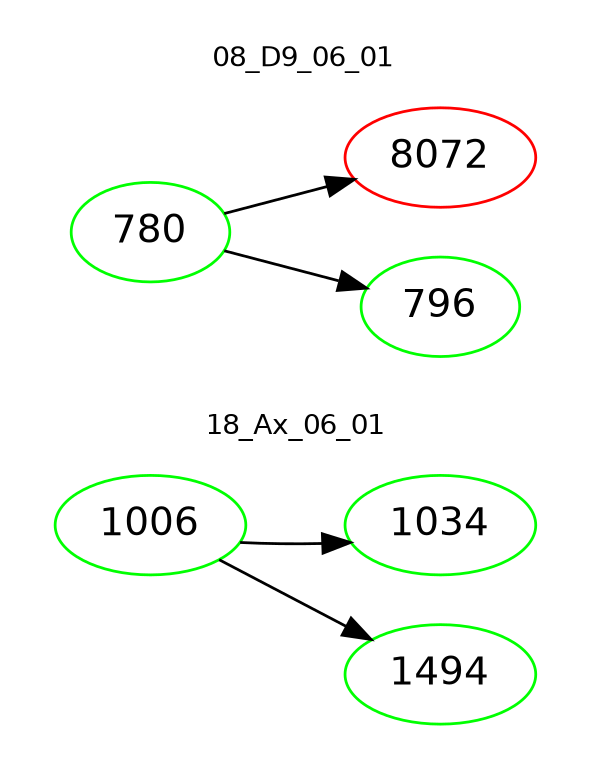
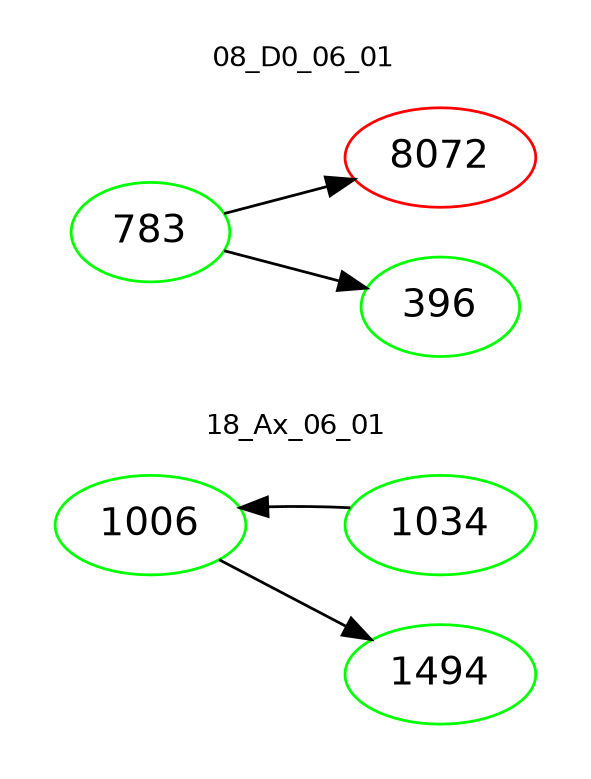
cluster "08_D9_06_01": label "08_D9_06_01" -> "08_D0_06_01"
node "780": label "780" -> "783"
node "796": label "796" -> "396"
edge "1006" -> "1034": reversed
